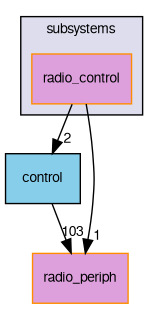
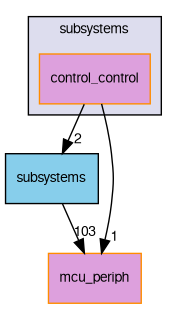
node "radio_control": label "radio_control" -> "control_control"
node "control": label "control" -> "subsystems"
node "radio_periph": label "radio_periph" -> "mcu_periph"
